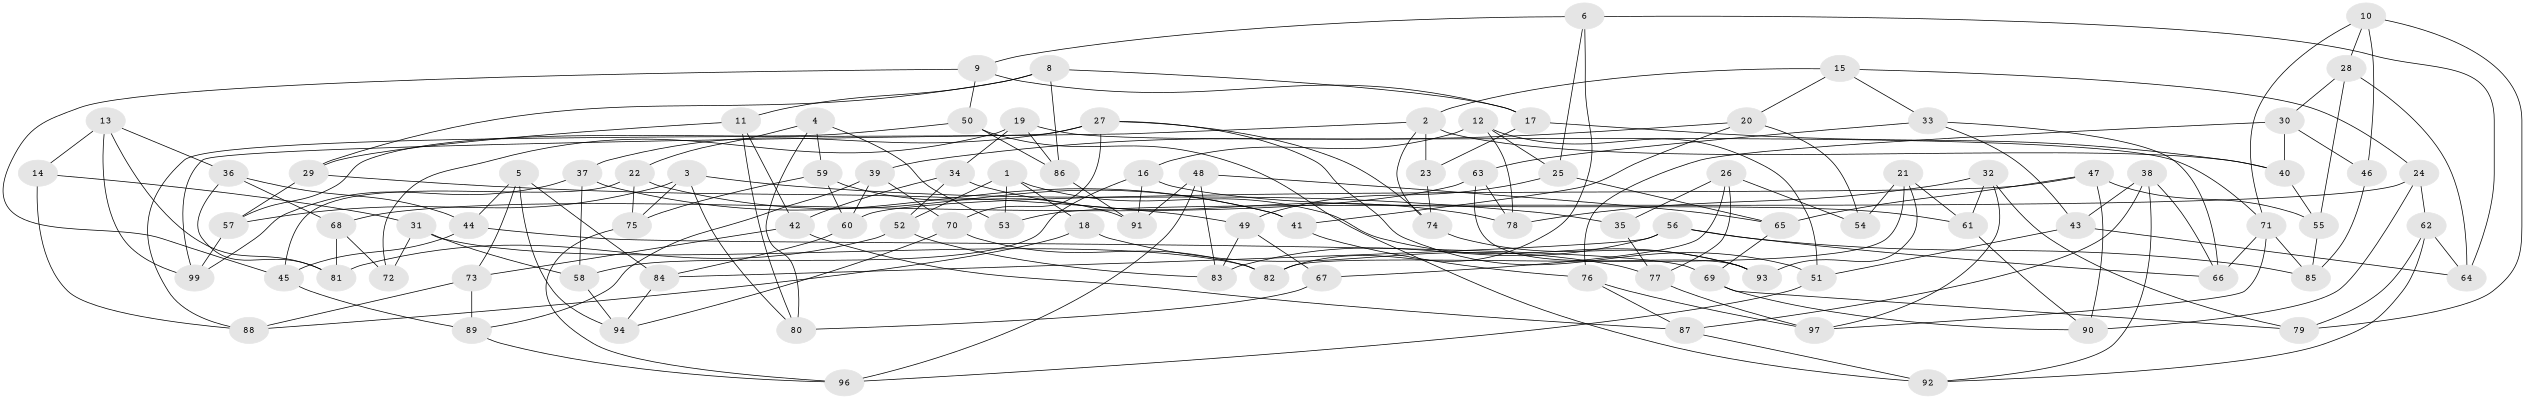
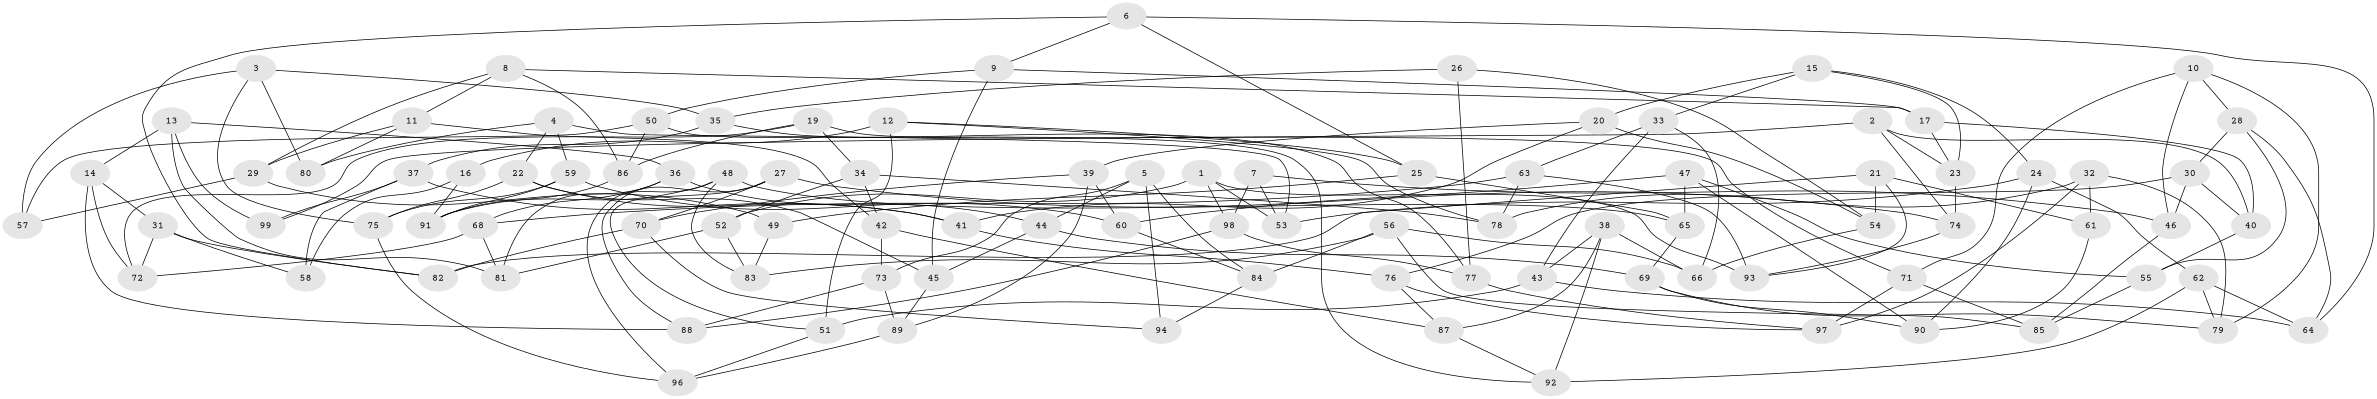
edge "15" -- "2": now "15" -- "23"
edge "27" -- "37": now "35" -- "37"
node "7": added
edge "16" -- "61": removed
node "18": label "18" -> "98"
edge "14" -- "72": added
edge "71" -- "66": now "54" -- "66"
edge "57" -- "99": removed
node "67": removed
edge "58" -- "94": removed
